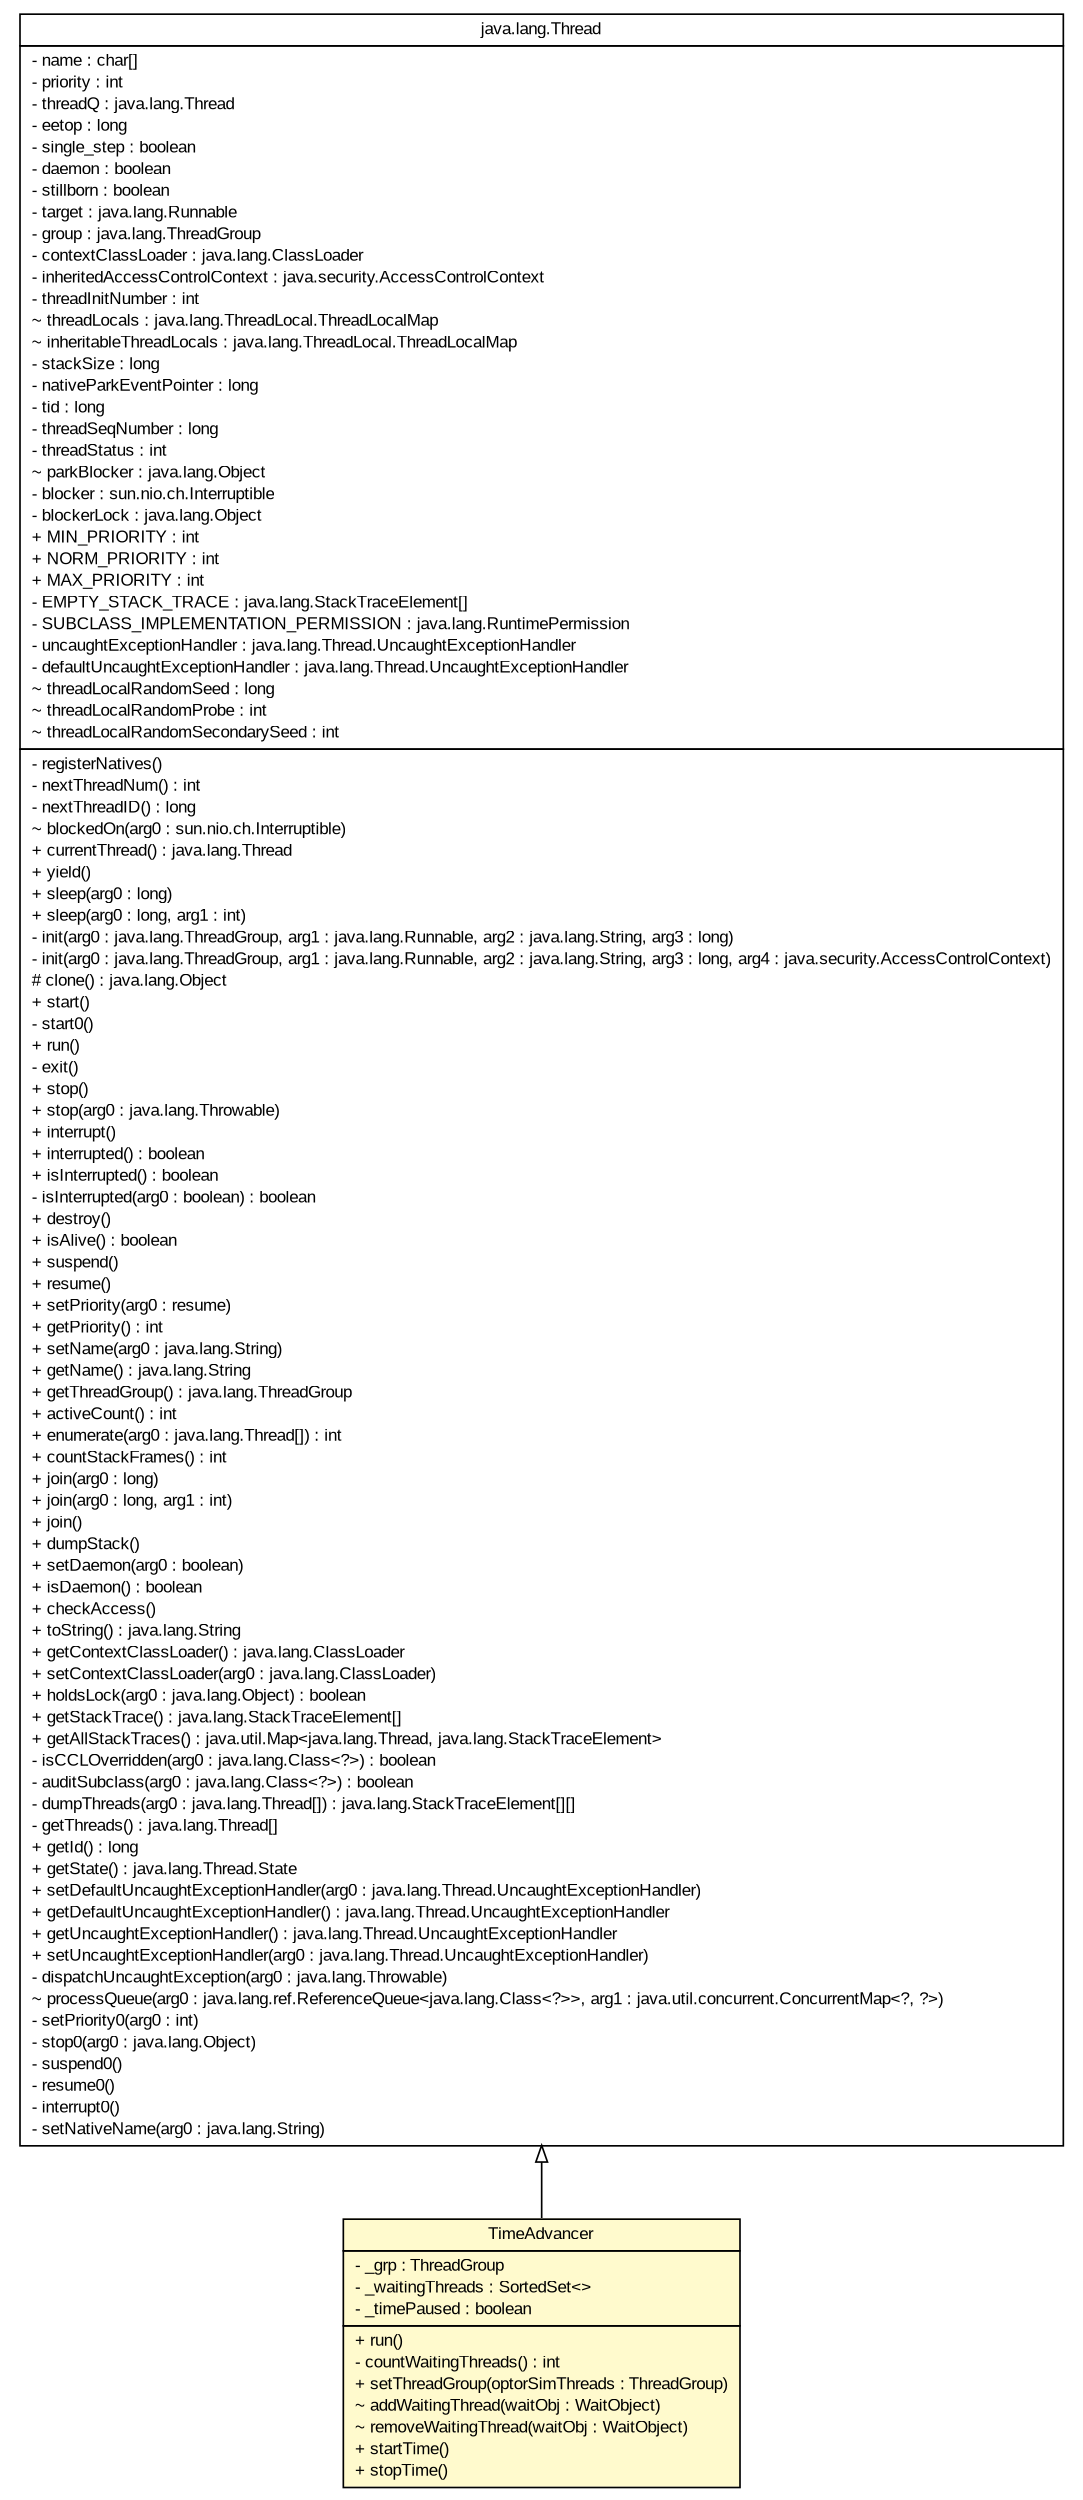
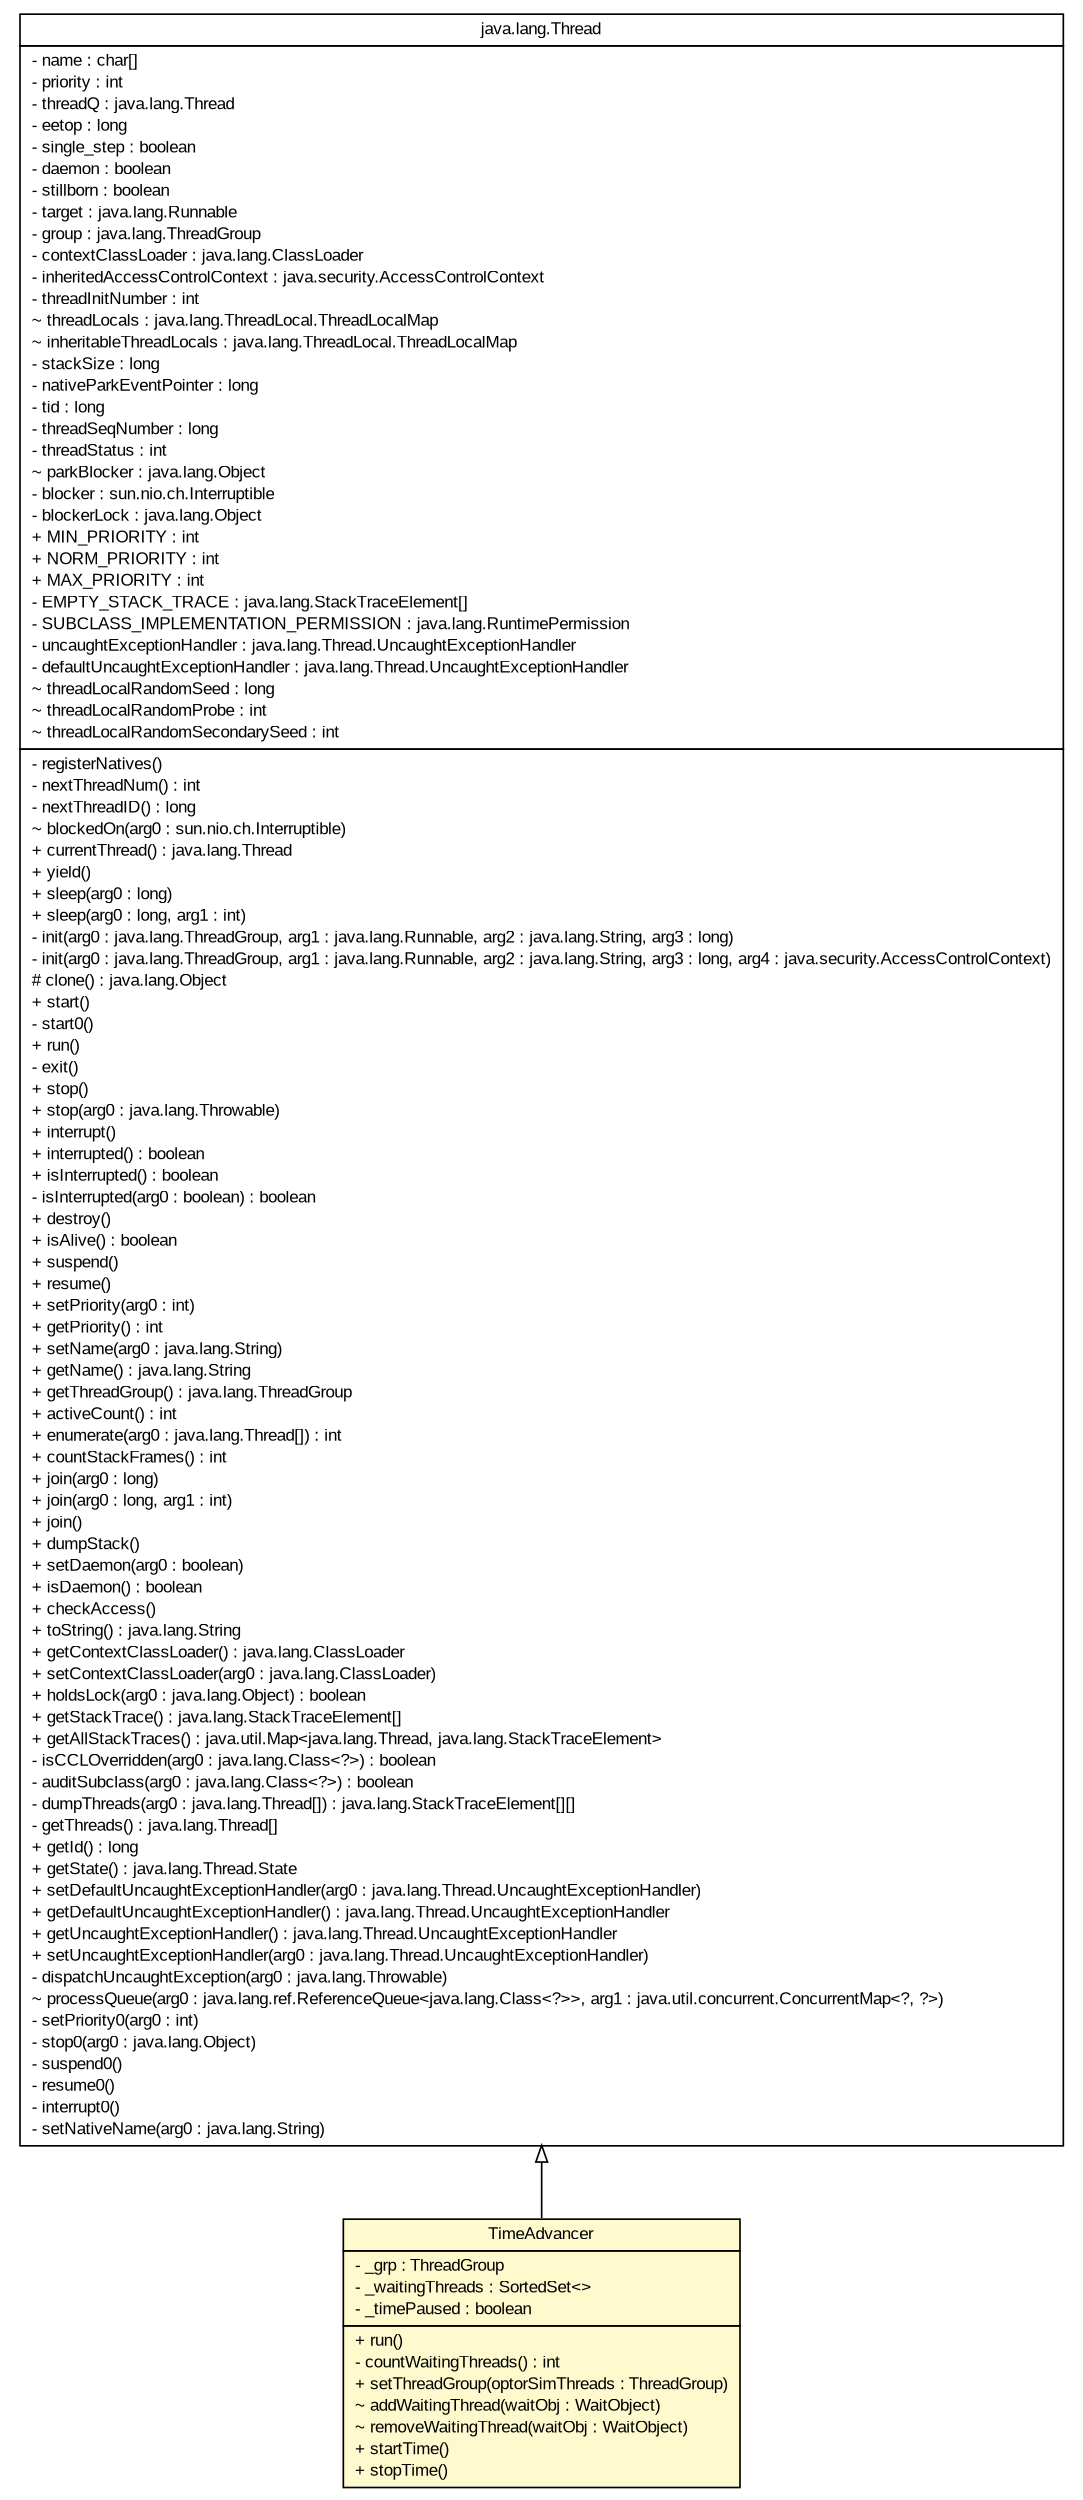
node "java.lang.Thread": text "+ setPriority(arg0 : resume)" -> "+ setPriority(arg0 : int)"
